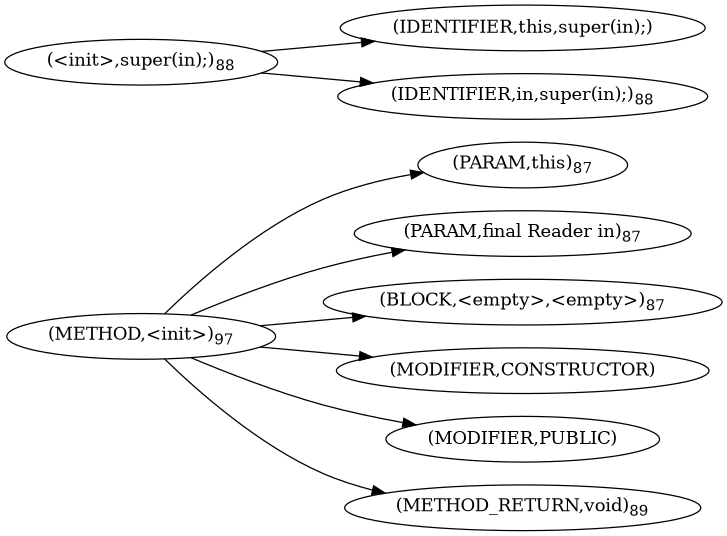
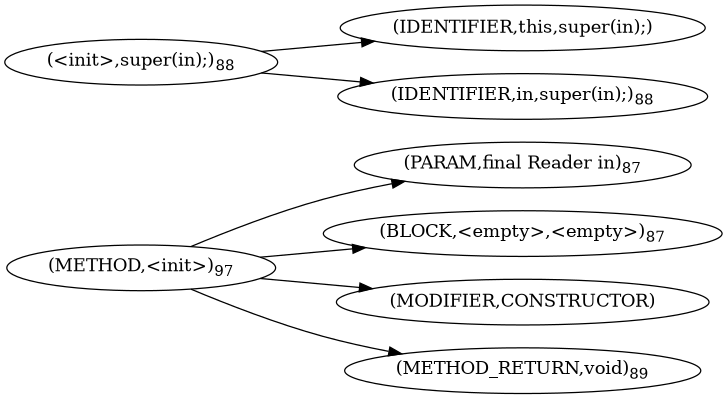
node "(PARAM,this)": removed
node "(MODIFIER,PUBLIC)": removed
